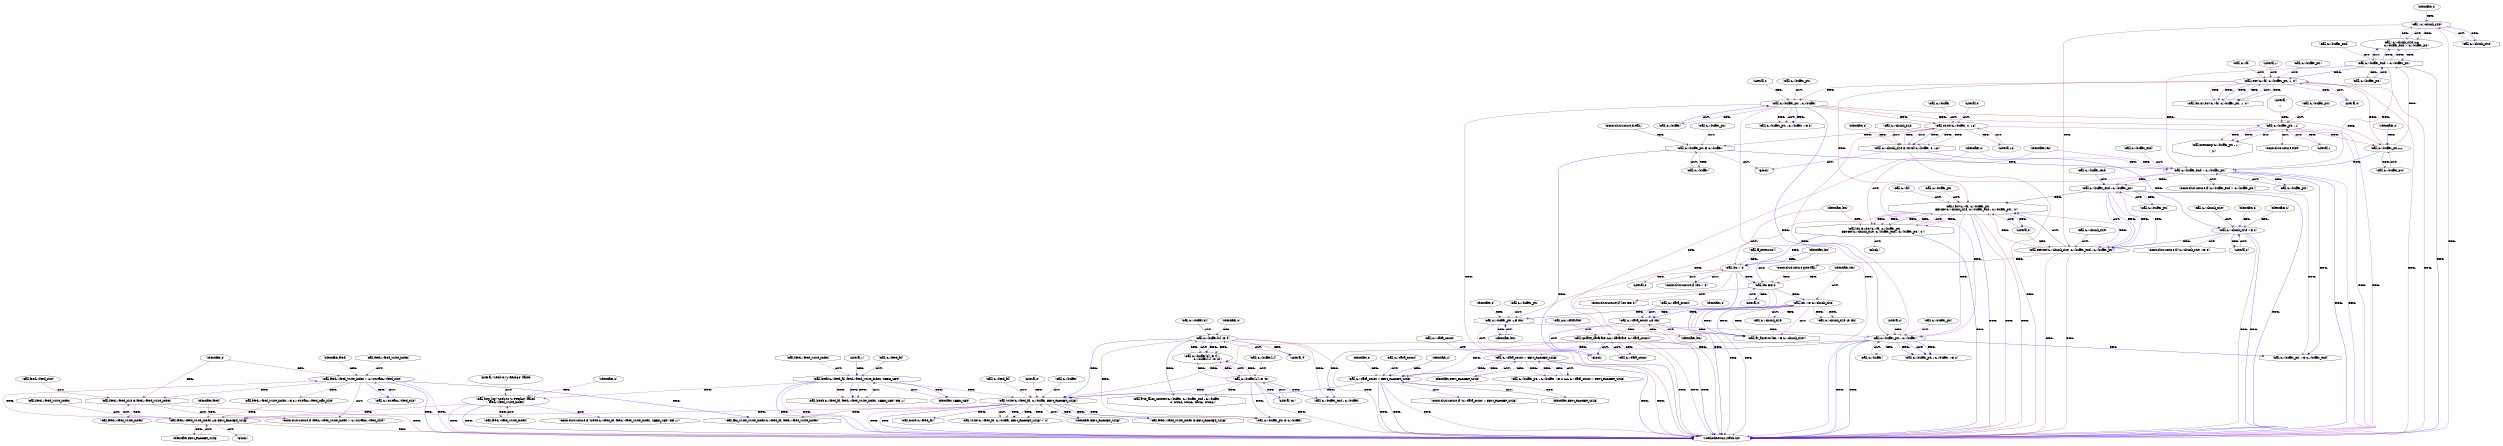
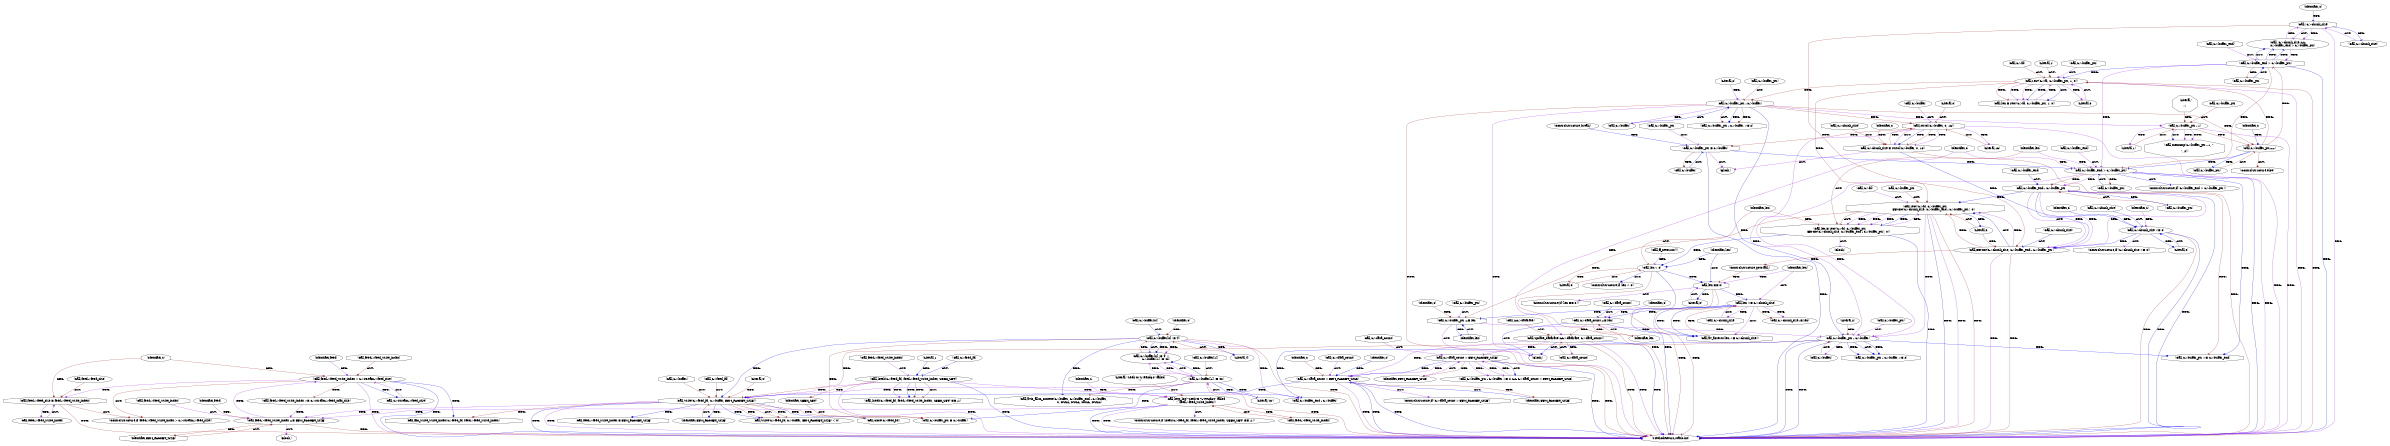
edge "(Call,c->buffer_ptr - 1)" -> "(ControlStructure,else)": now "(Call,c->buffer_ptr++)" -> "(ControlStructure,else)"
node "(Call,c->buffer[1])": shape ellipse -> octagon
node "(Call,lseek(c->feed_fd, feed->feed_write_index, SEEK_SET))": shape octagon -> ellipse
edge "(Call,lseek(c->feed_fd, feed->feed_write_index, SEEK_SET))" -> "(Identifier,SEEK_SET)": color blue -> brown
edge "(Identifier,SEEK_SET)" -> "(Call,lseek(c->feed_fd, feed->feed_write_index, SEEK_SET))": now "(Identifier,SEEK_SET)" -> "(Call,close(c->feed_fd))"
